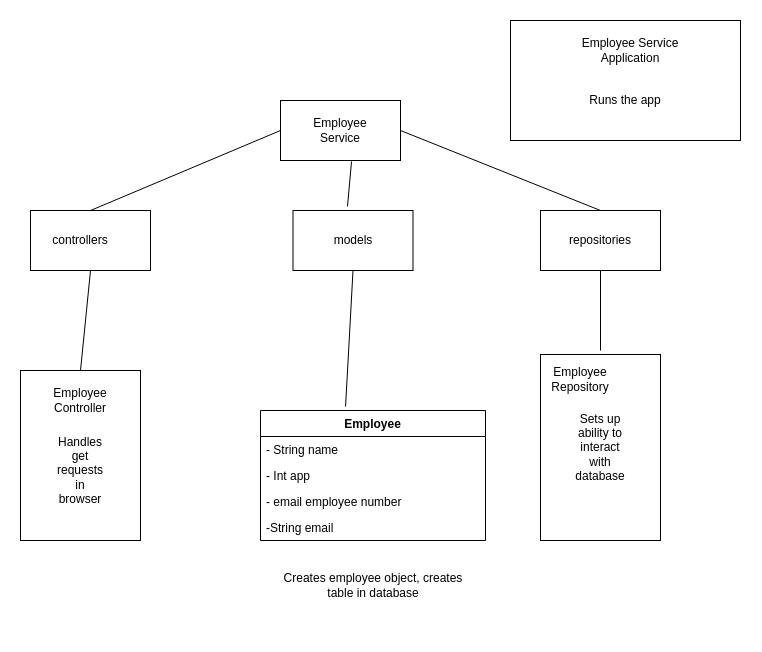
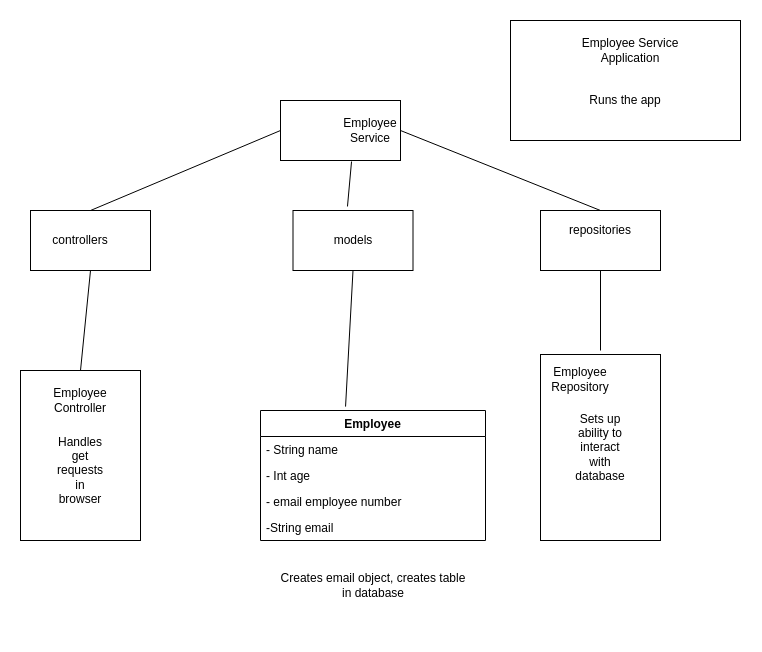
node "Employee Service": moved (341, 131) -> (371, 131)
node "repositories": moved (601, 241) -> (601, 231)
node "- Int app": label "- Int app" -> "- Int age"
node "Creates employee object, creates table in database": label "Creates employee object, creates table in database" -> "Creates email object, creates table in database"
